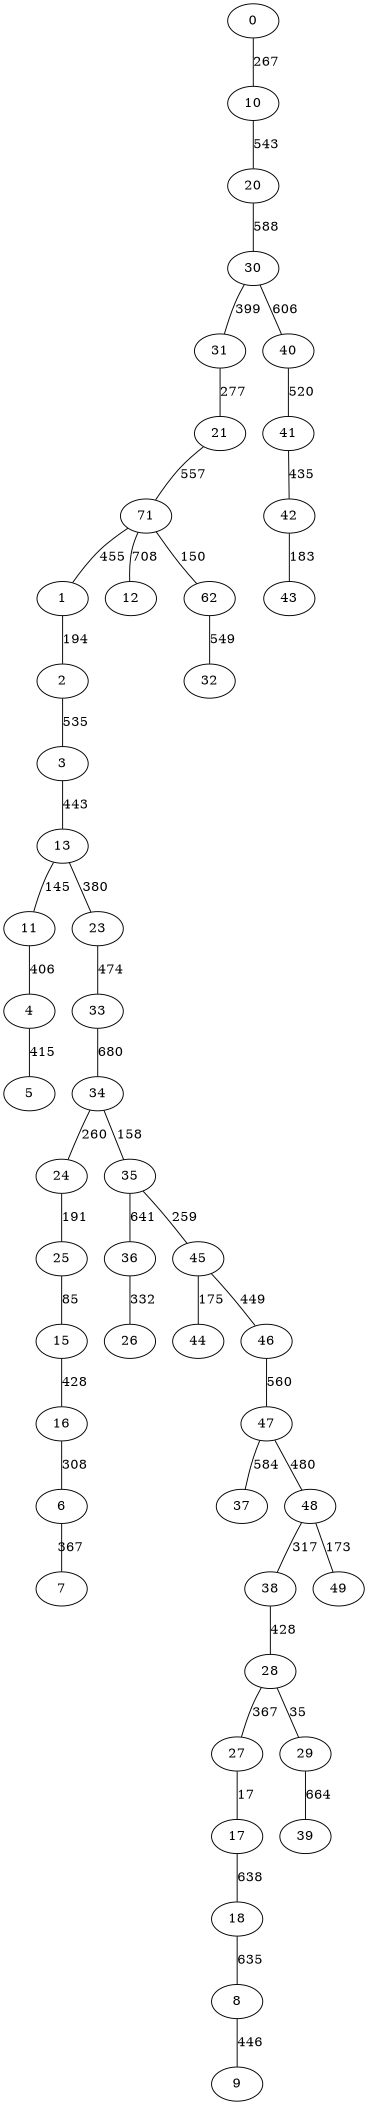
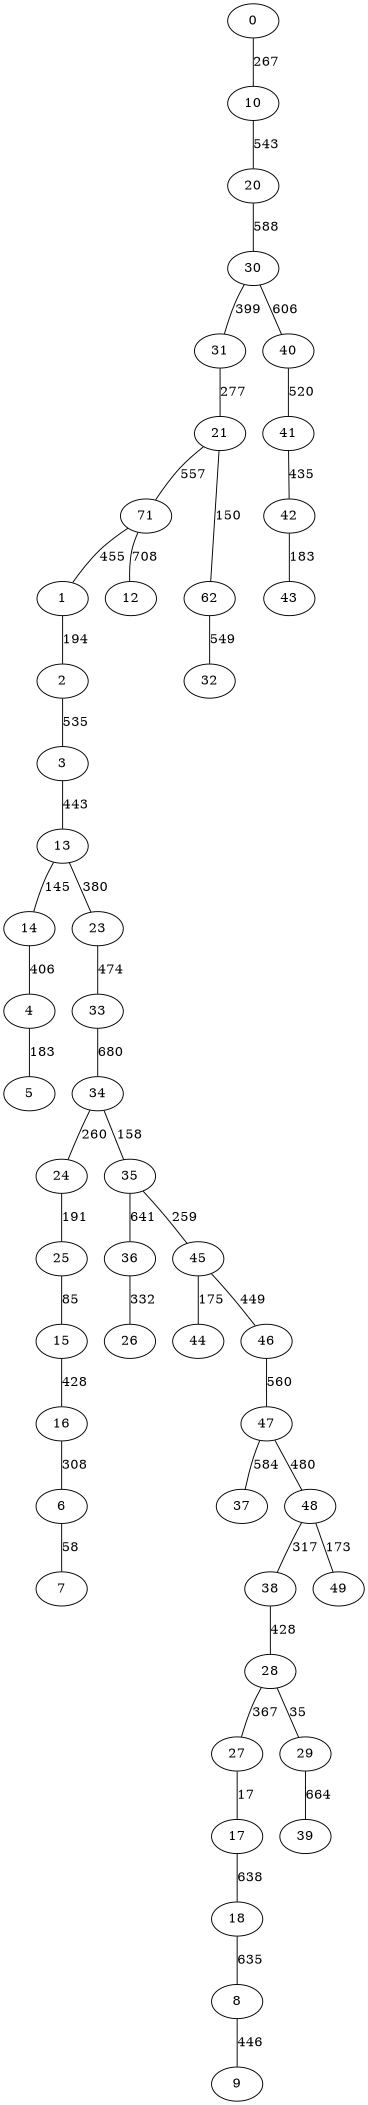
edge "71" -- "62": now "21" -- "62"
node "11": label "11" -> "14"
edge "4" -- "5": label "415" -> "183"
edge "6" -- "7": label "367" -> "58"
